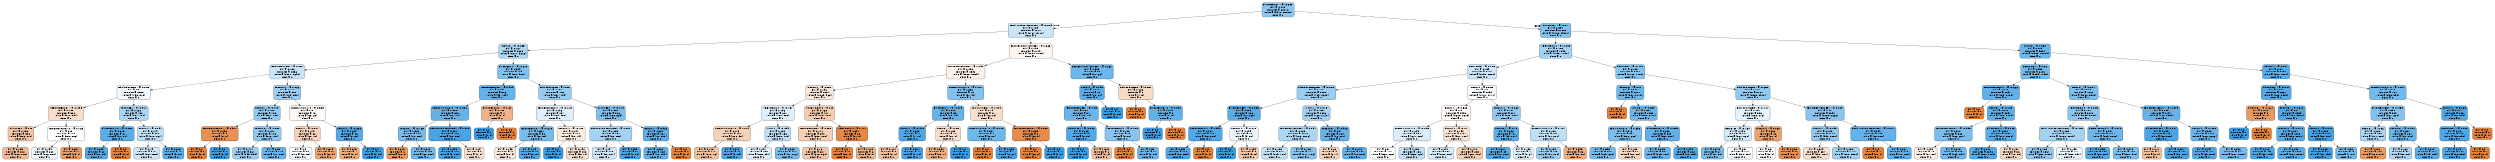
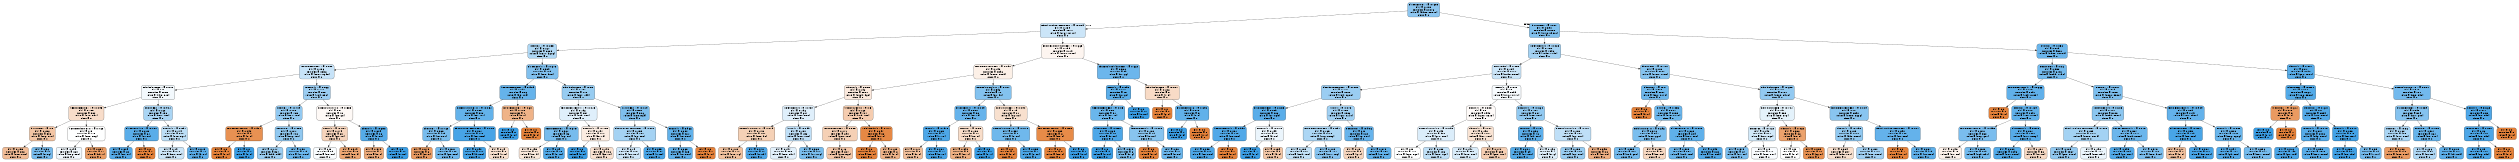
node "gini = 0.36 samples = 20 value = [8, 26] class = 1": added
node "gini = 0.375 samples = 6 value = [2, 6] class = 1": fillcolor #f2c09c -> #7bbeee
